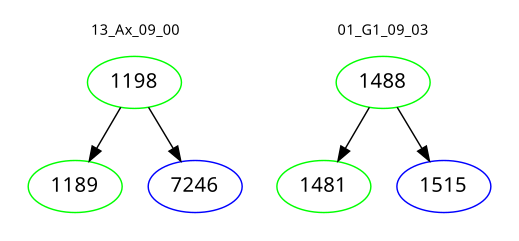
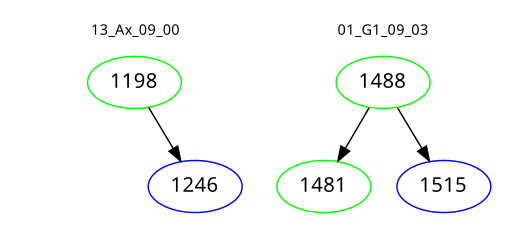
node "1189": removed
node "7246": label "7246" -> "1246"
